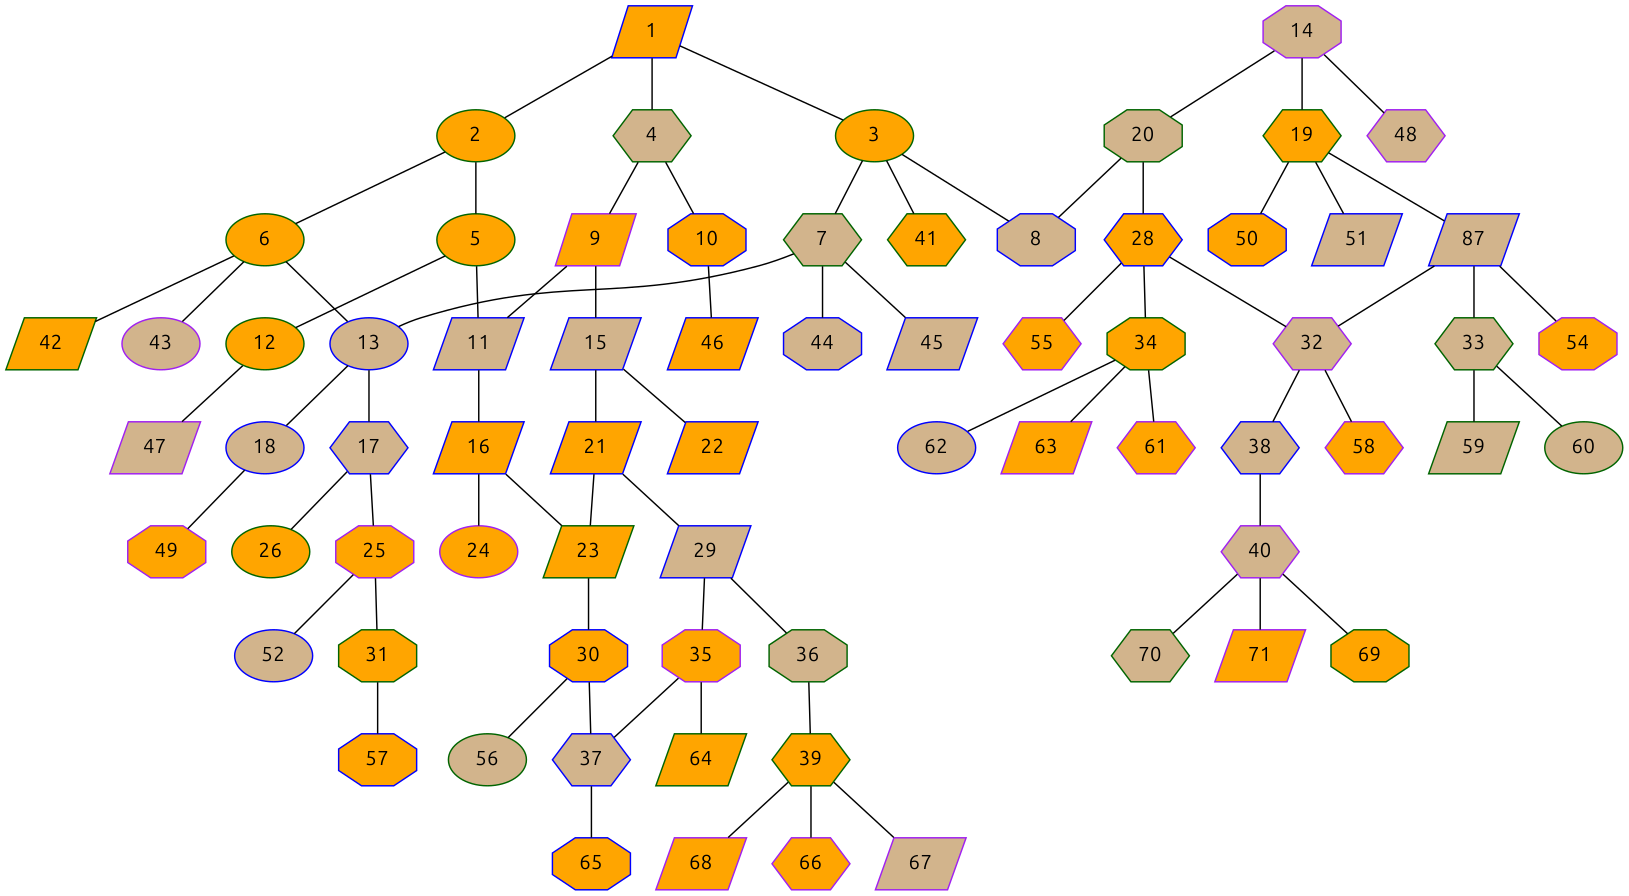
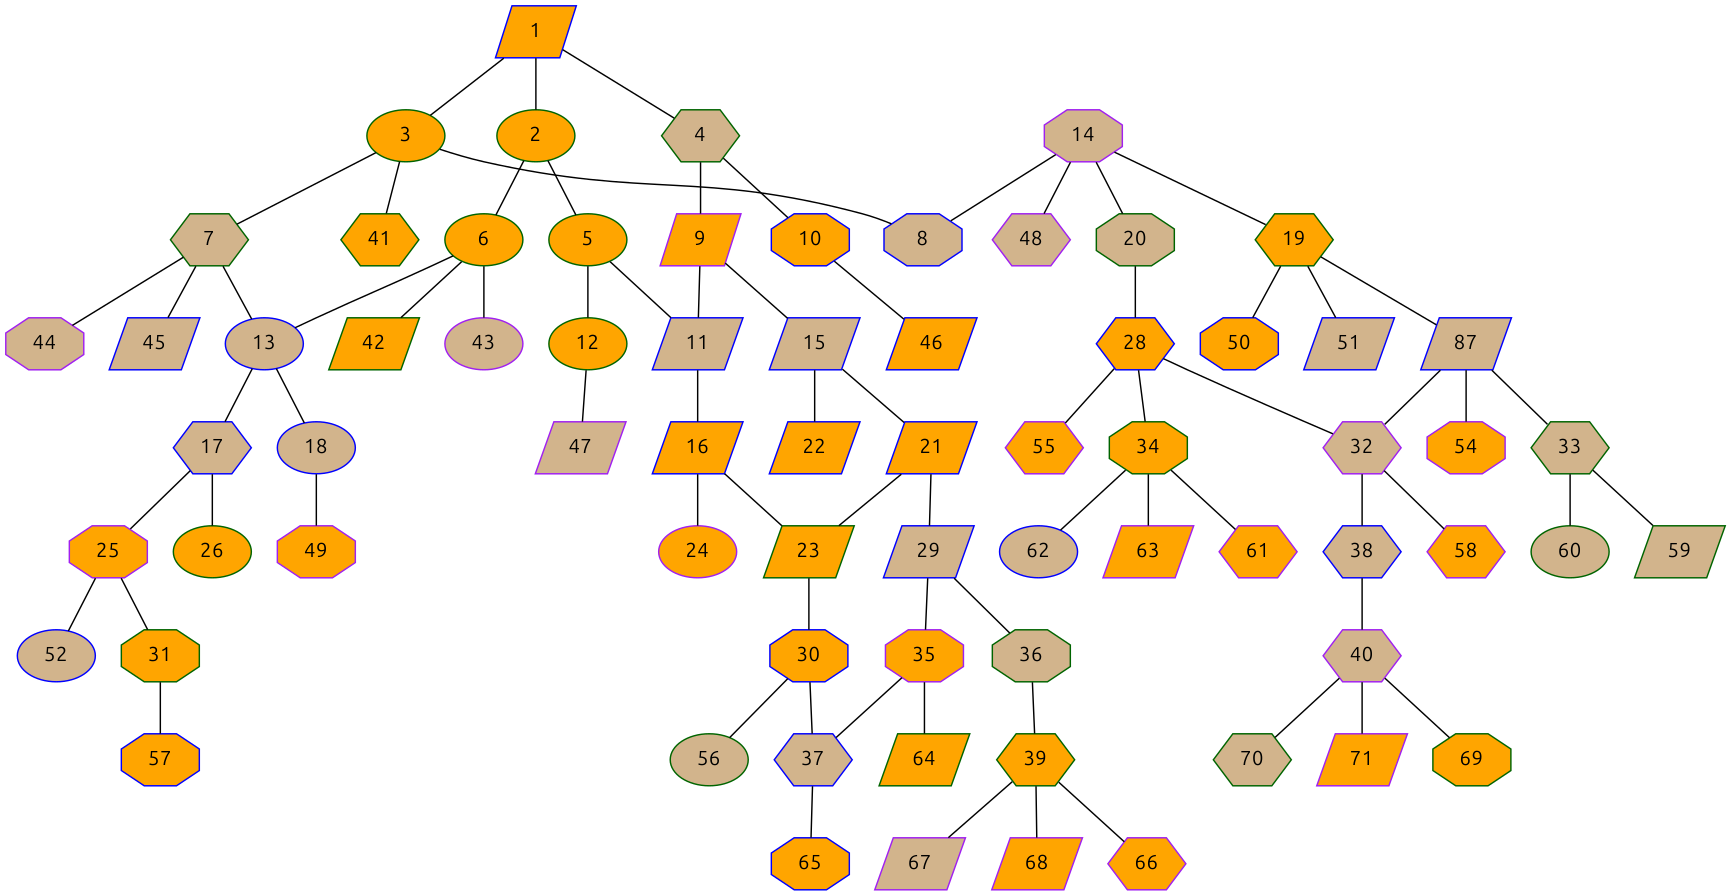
edge "20" -- "8": now "14" -- "8"
node "44": color blue -> purple
